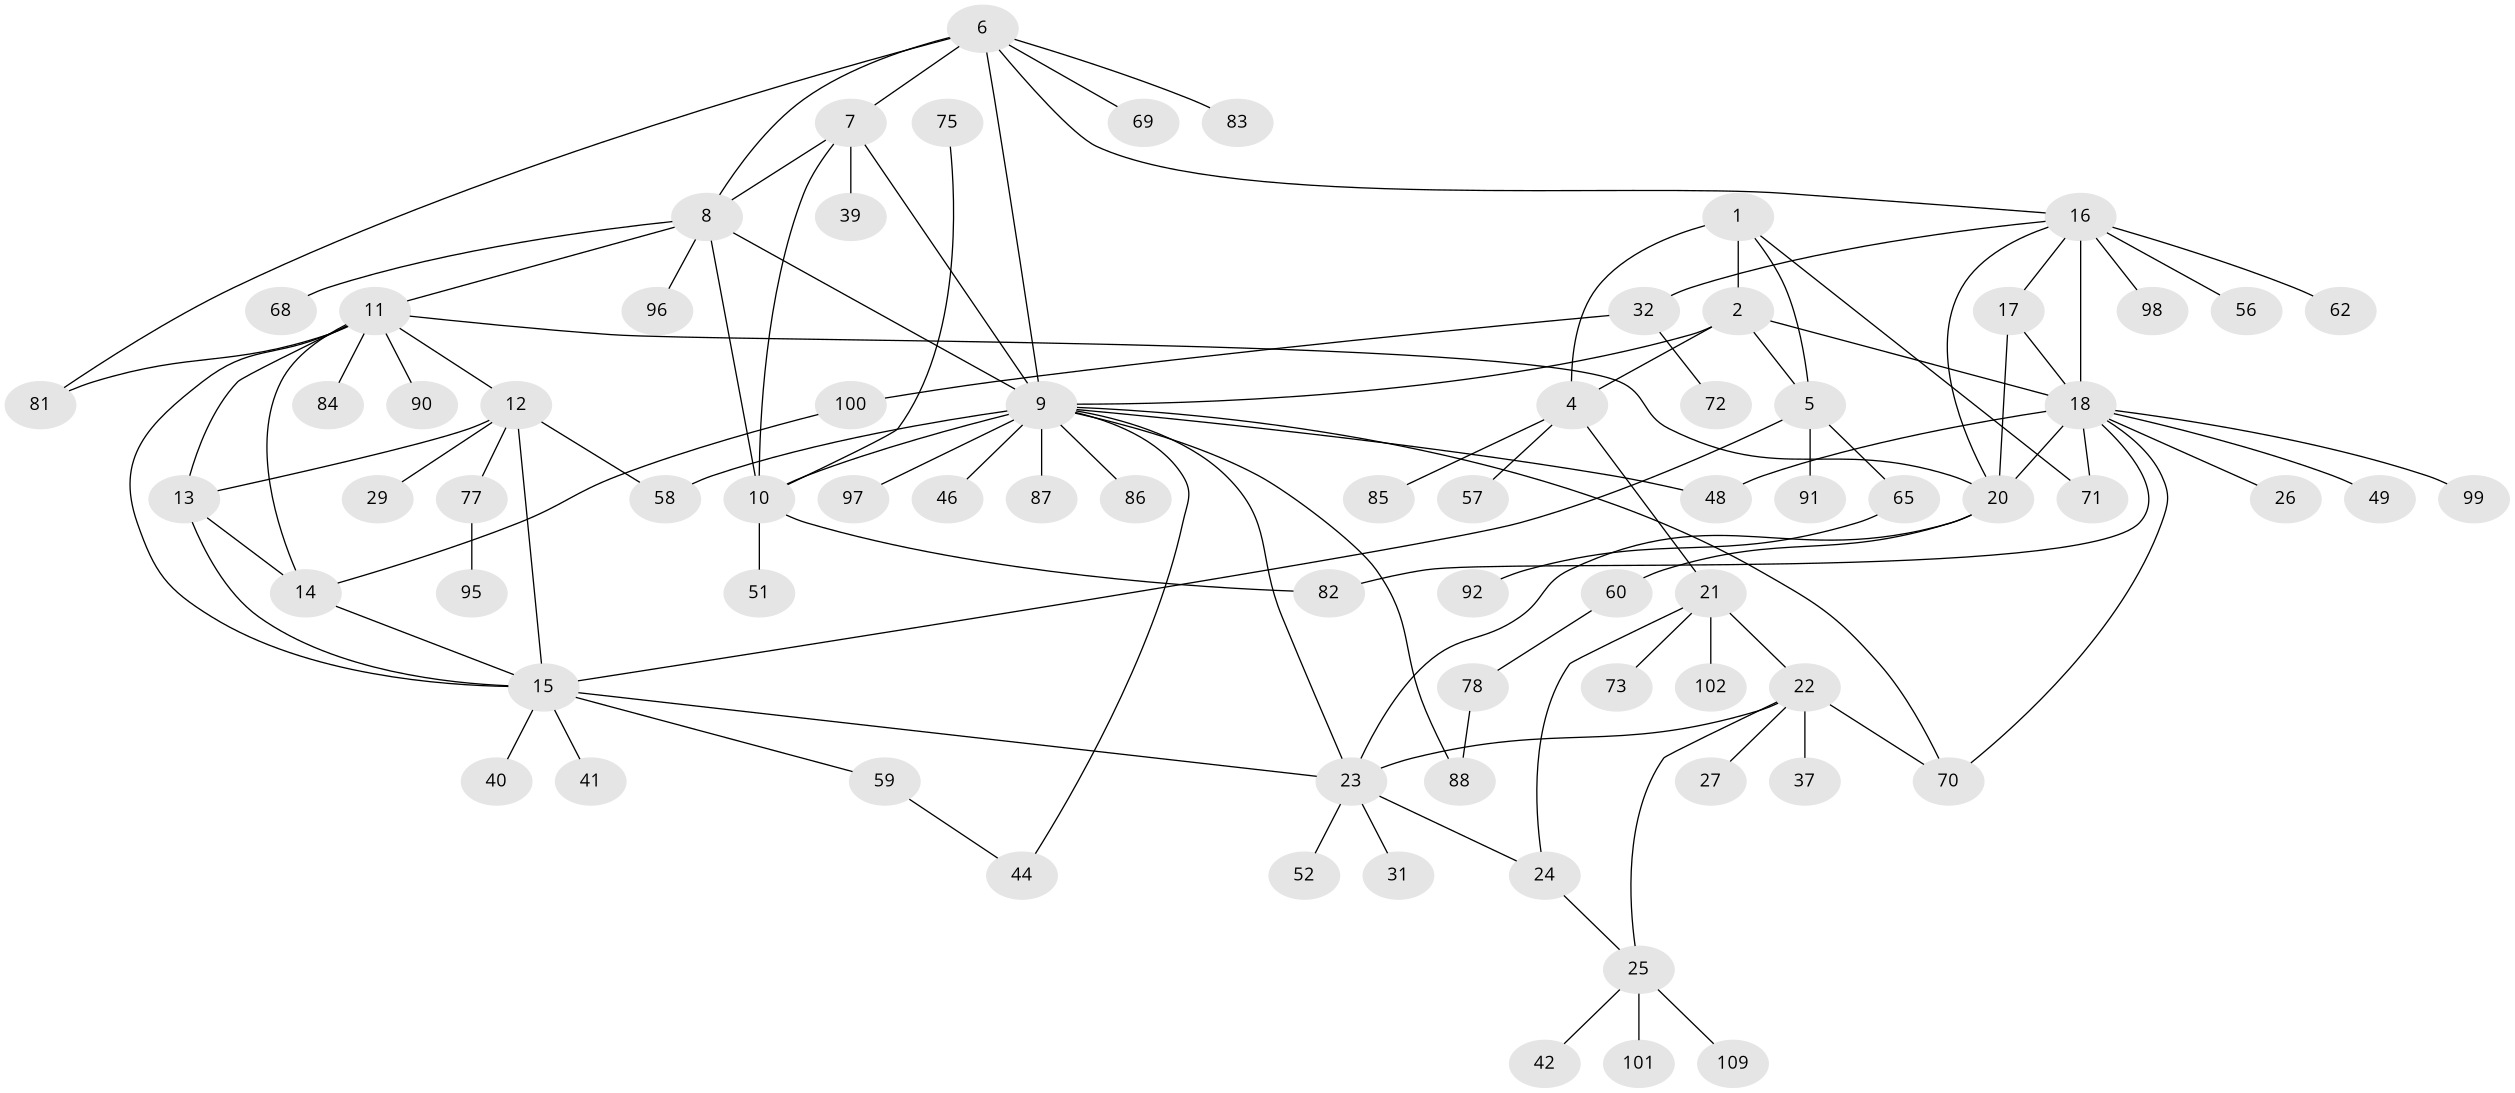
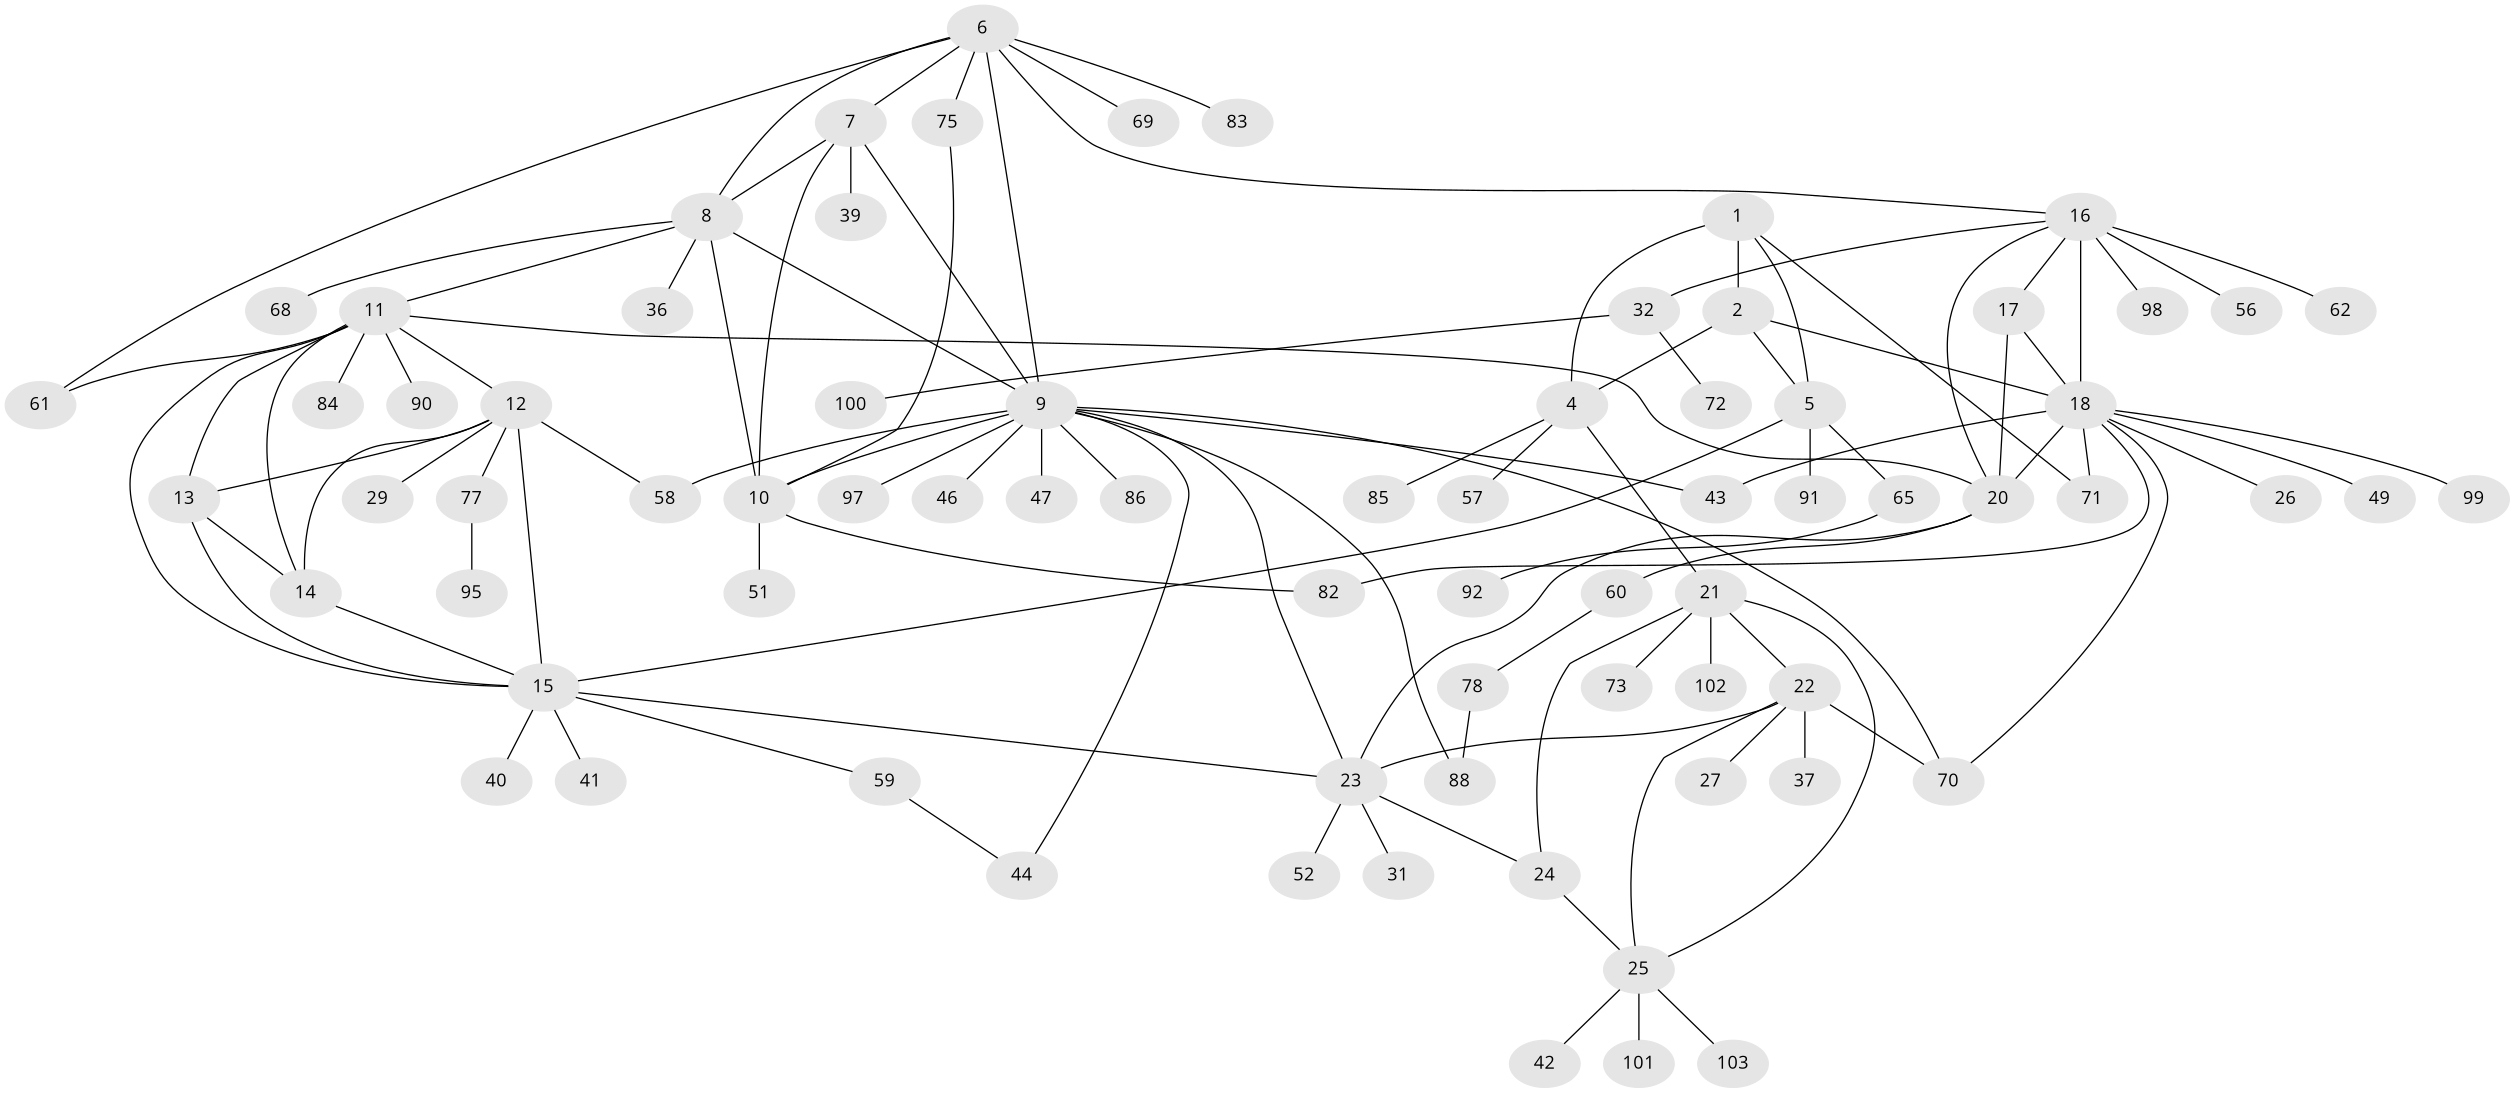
edge "6" -- "75": added
node "96": label "96" -> "36"
edge "2" -- "9": removed
node "81": label "81" -> "61"
edge "100" -- "14": now "12" -- "14"
node "87": label "87" -> "47"
node "48": label "48" -> "43"
edge "21" -- "25": added
node "109": label "109" -> "103"
